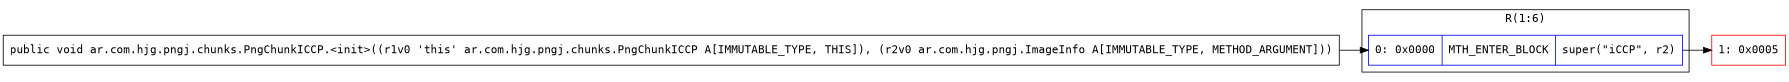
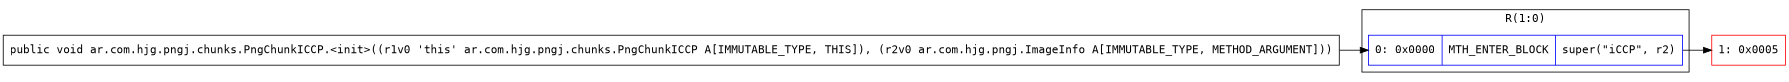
cluster "R(1:6)": label "R(1:6)" -> "R(1:0)"
